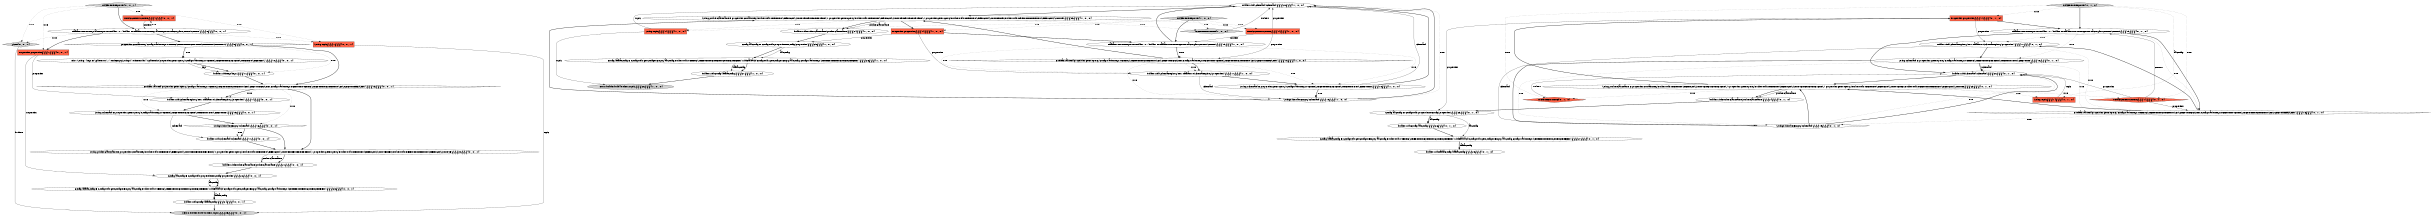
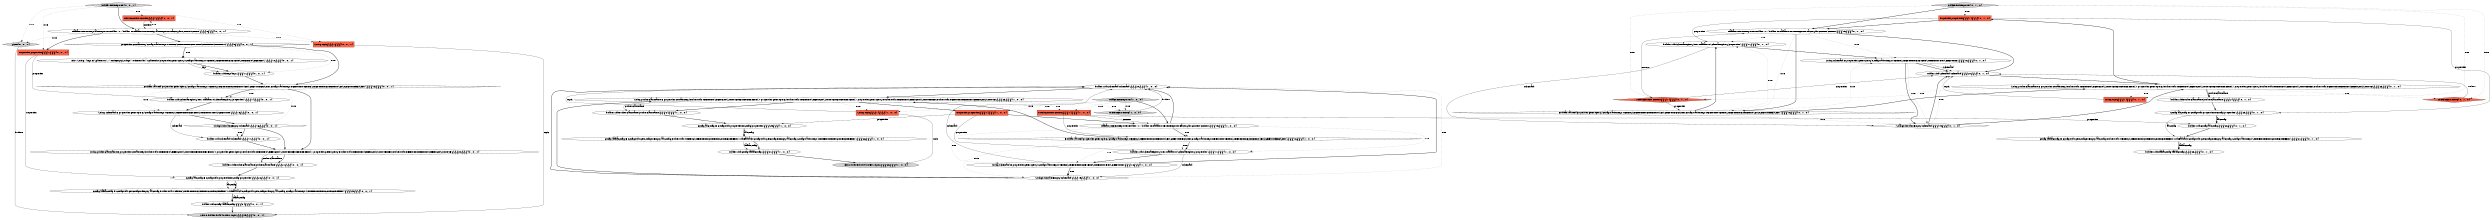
edge "MetricContext context@@@14@@@['1', '0', '0']" -> "builder.withSchemaId(schemaId)@@@20@@@['1', '0', '0']": now "MetricContext context@@@14@@@['1', '0', '0']" -> "builder.withConfig(allConfig)@@@26@@@['0', '1', '0']"
edge "buildEventsReporter['0', '1', '0']" -> "String topic@@@14@@@['0', '1', '0']": label "allConfig" -> "true"
